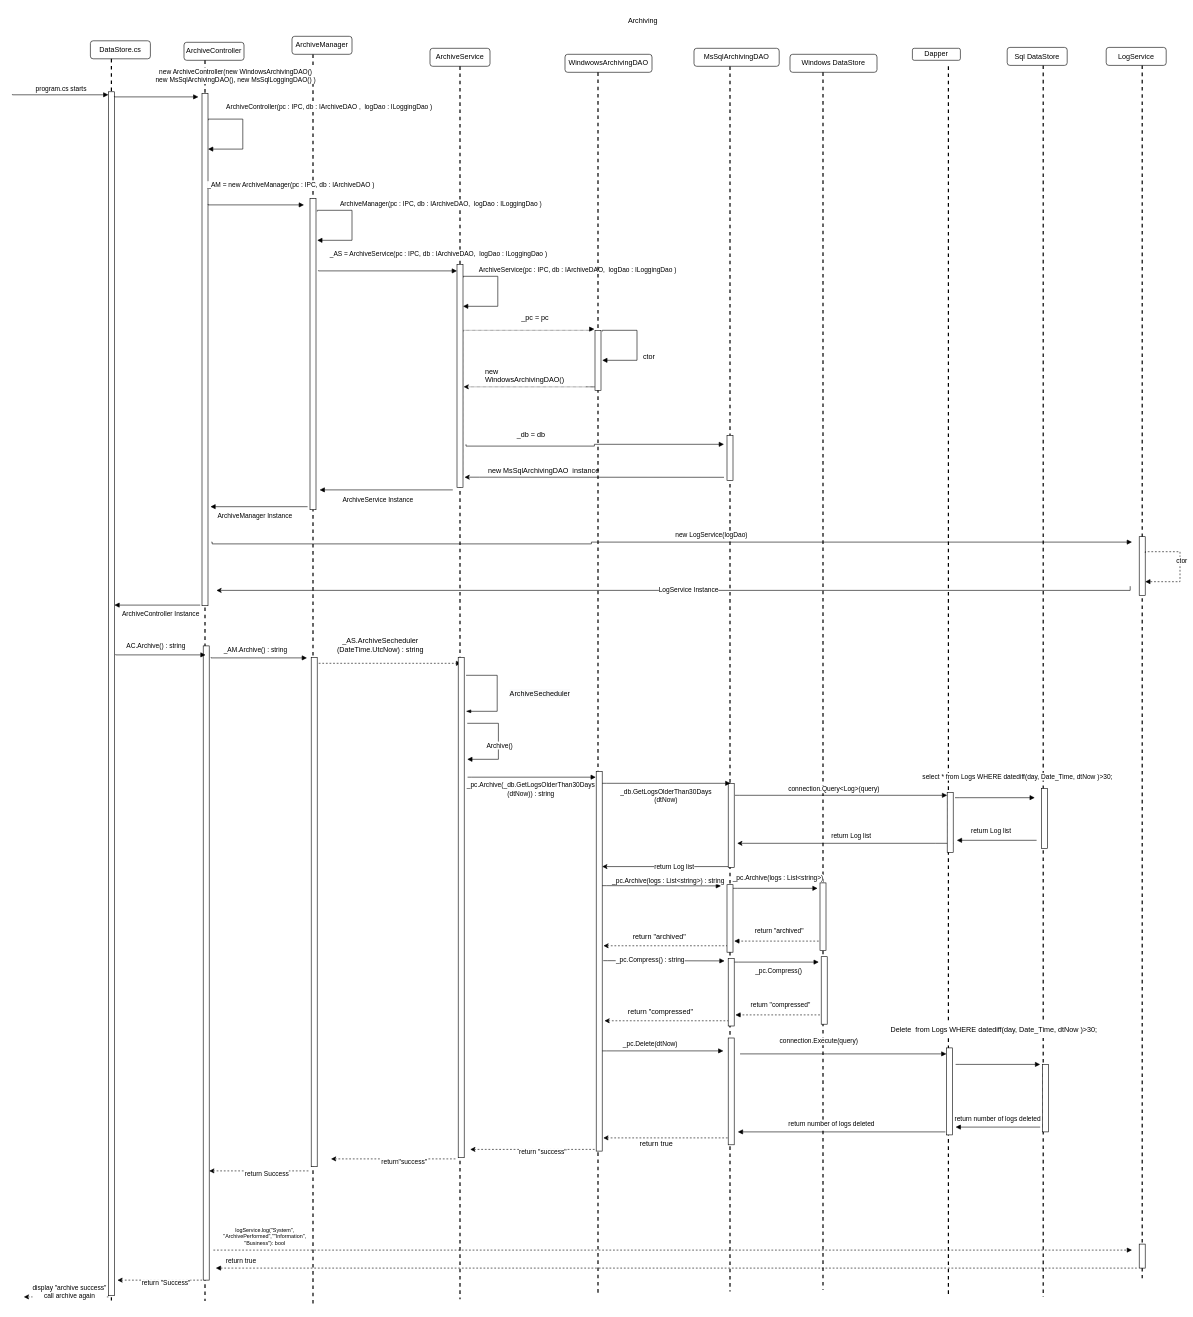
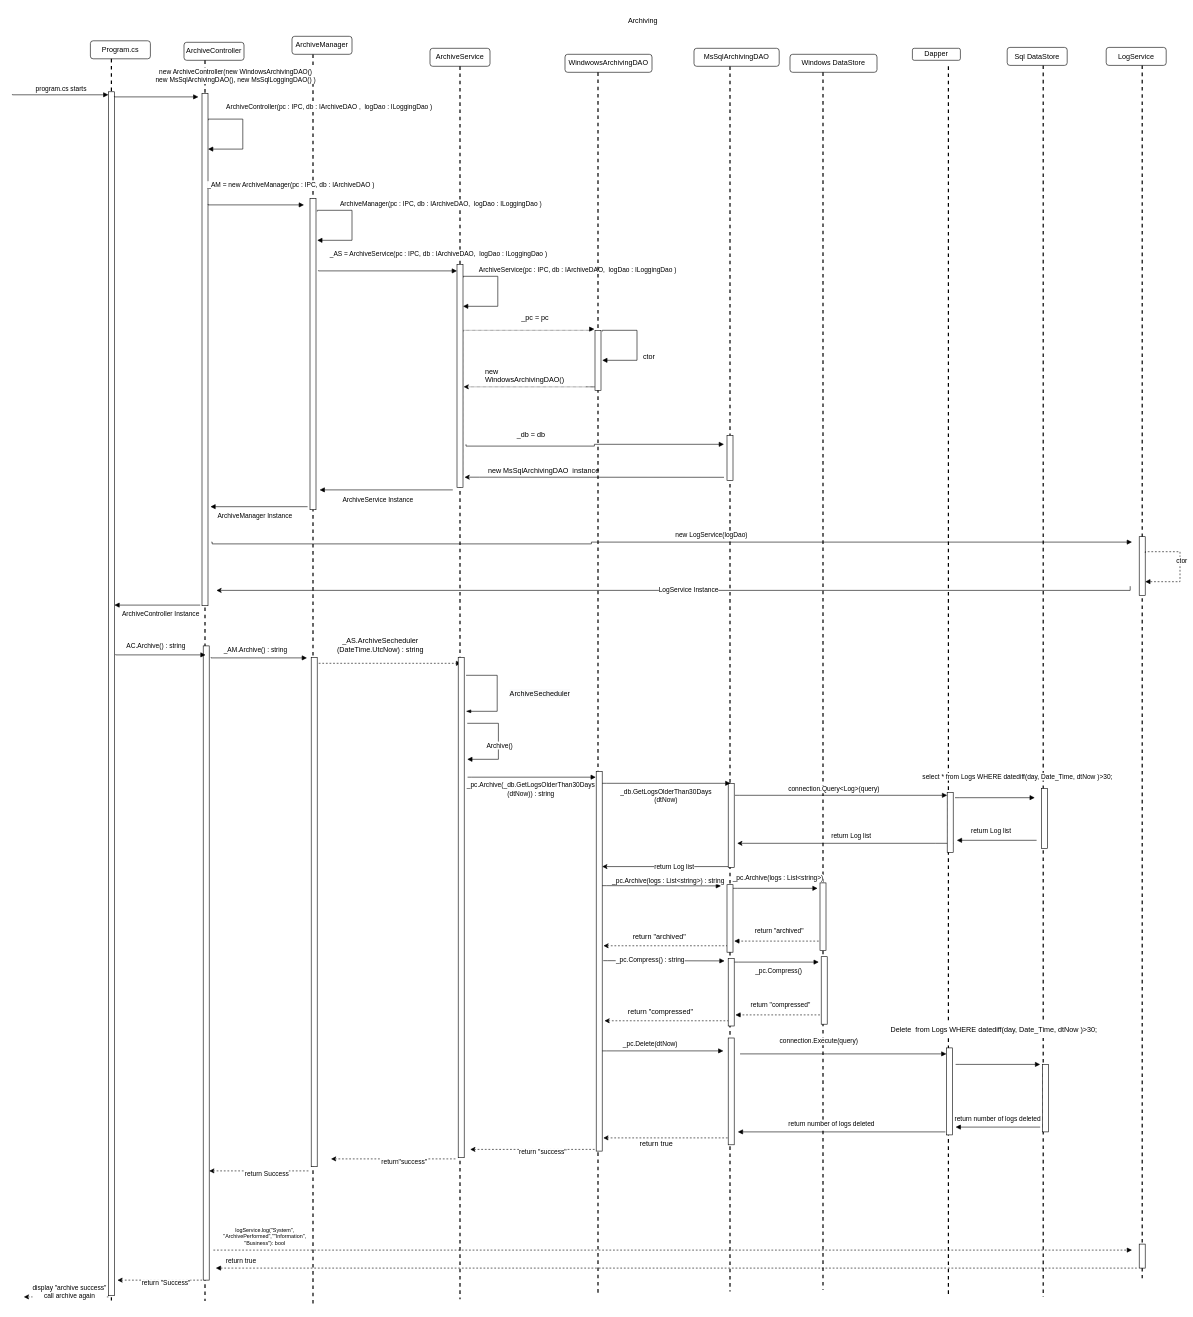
node "DataStore.cs": label "DataStore.cs" -> "Program.cs"
